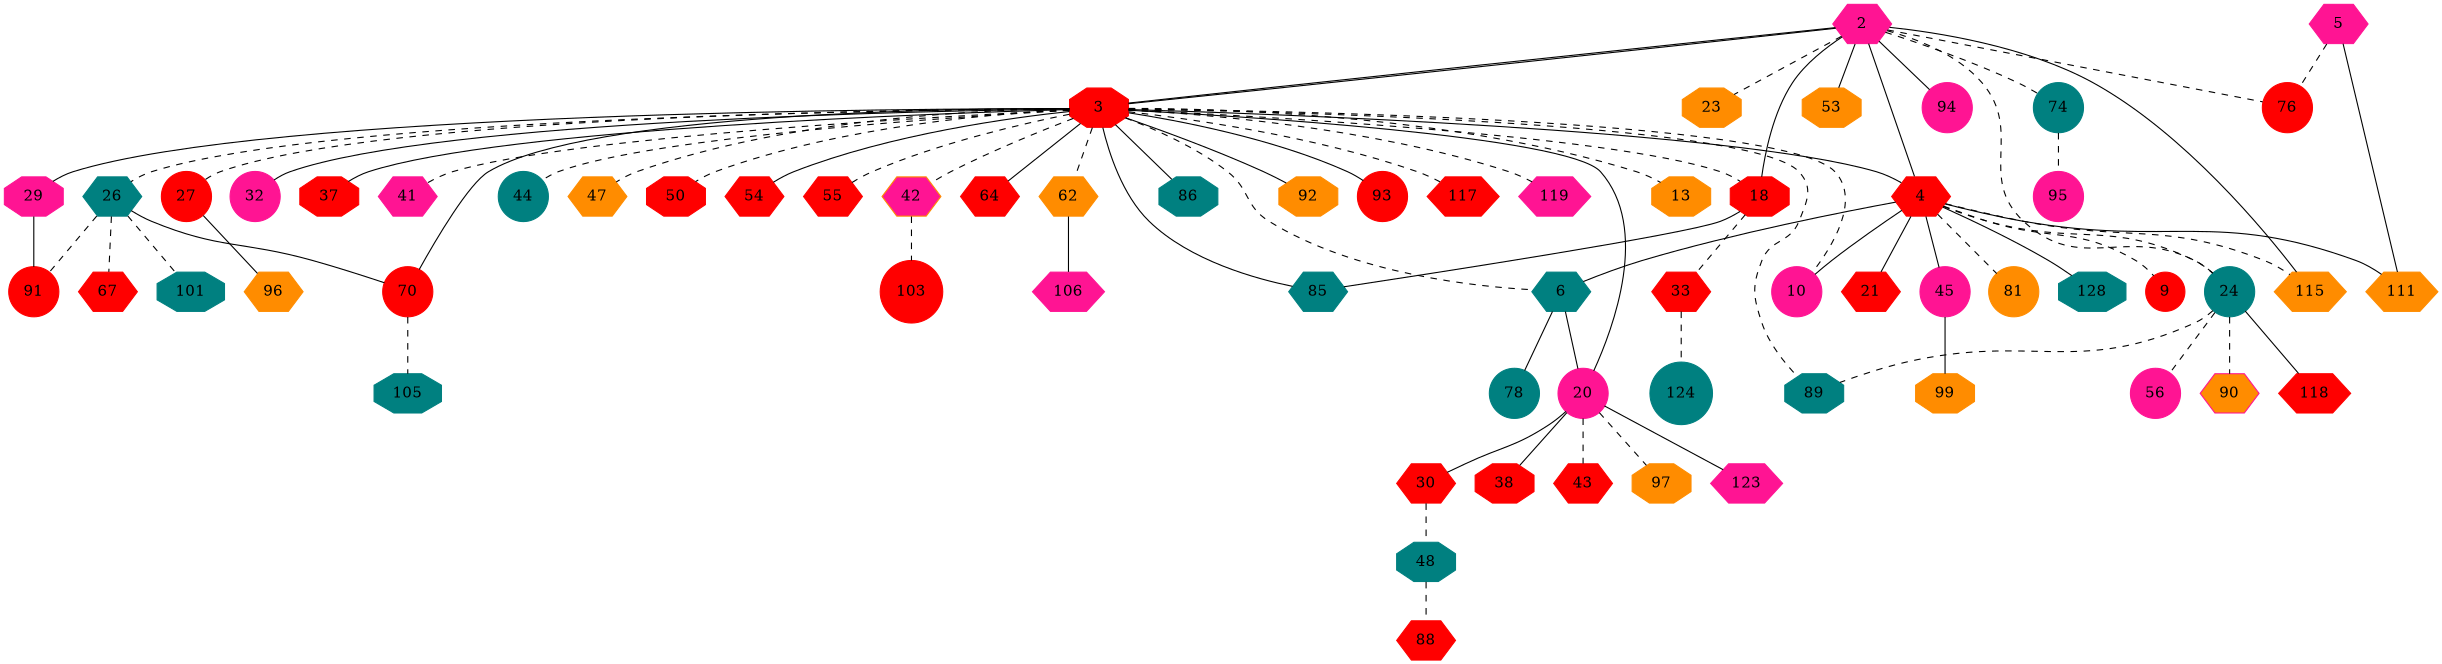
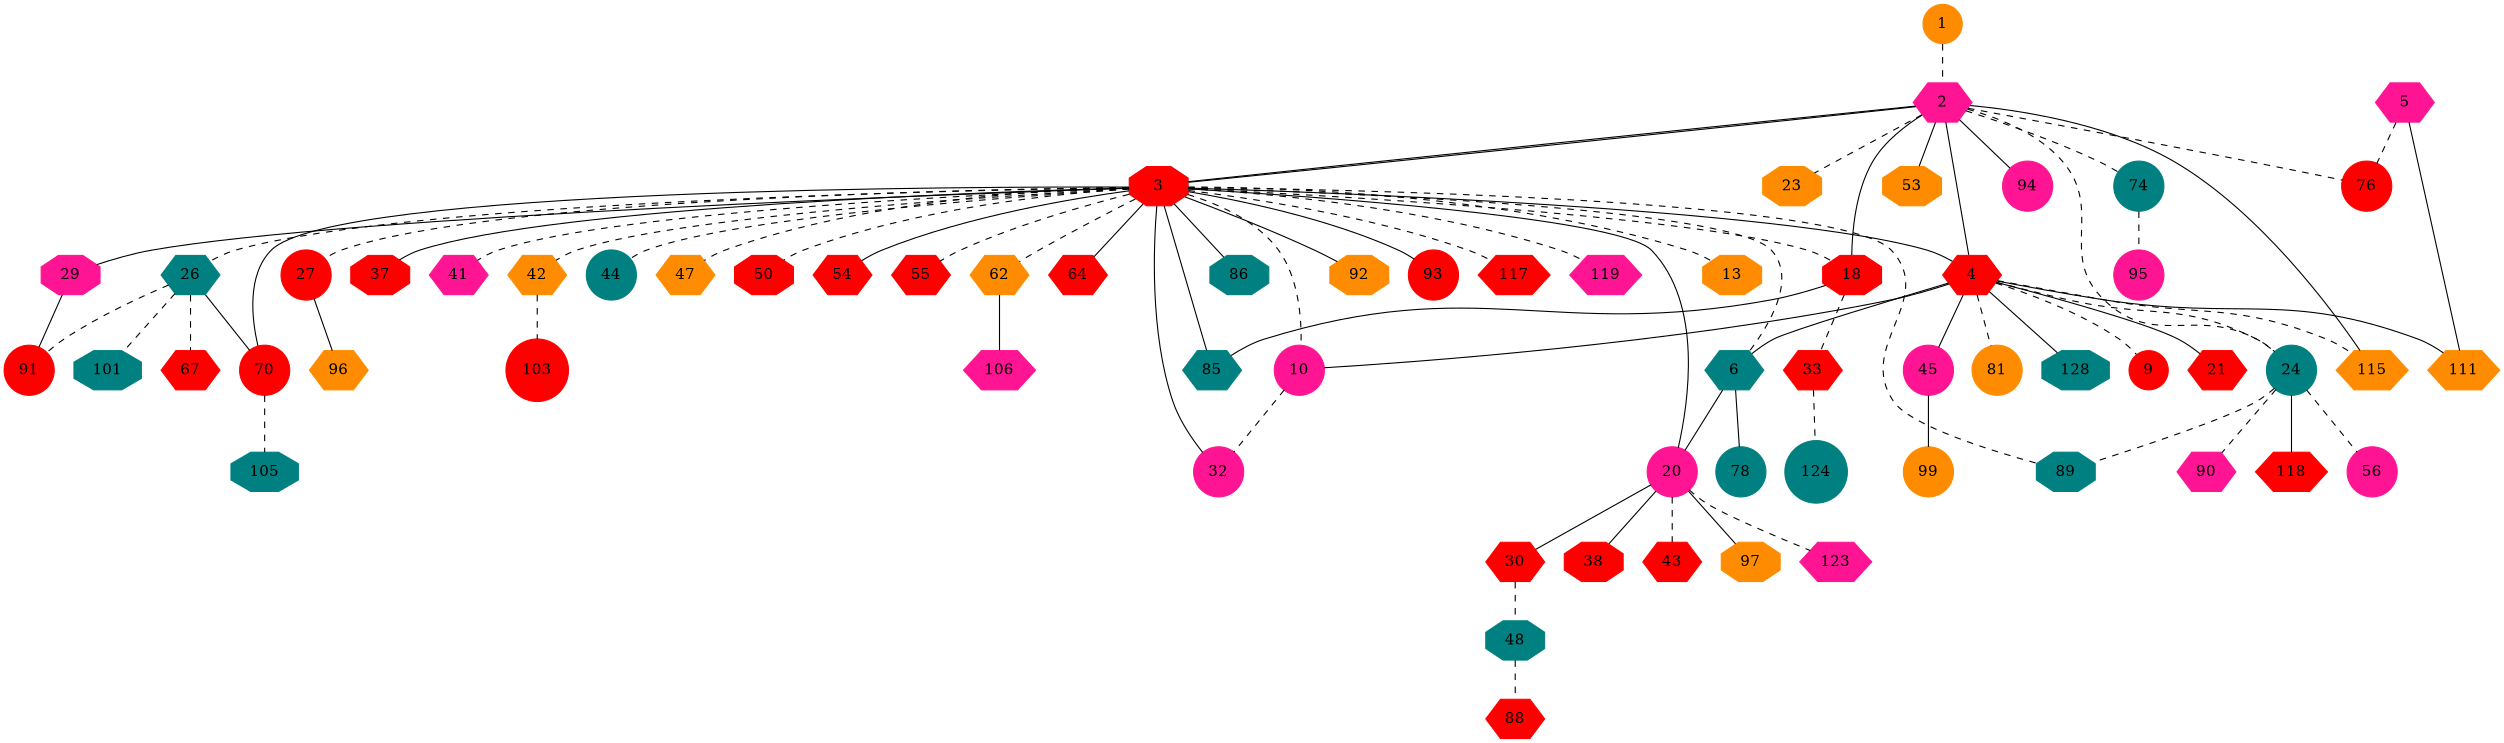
node "1": added
node "42": fillcolor deeppink -> darkorange
node "99": shape octagon -> circle
node "90": fillcolor darkorange -> deeppink
edge "10" -- "32": added
edge "20" -- "123": style solid -> dashed
edge "20" -- "97": style dashed -> solid
